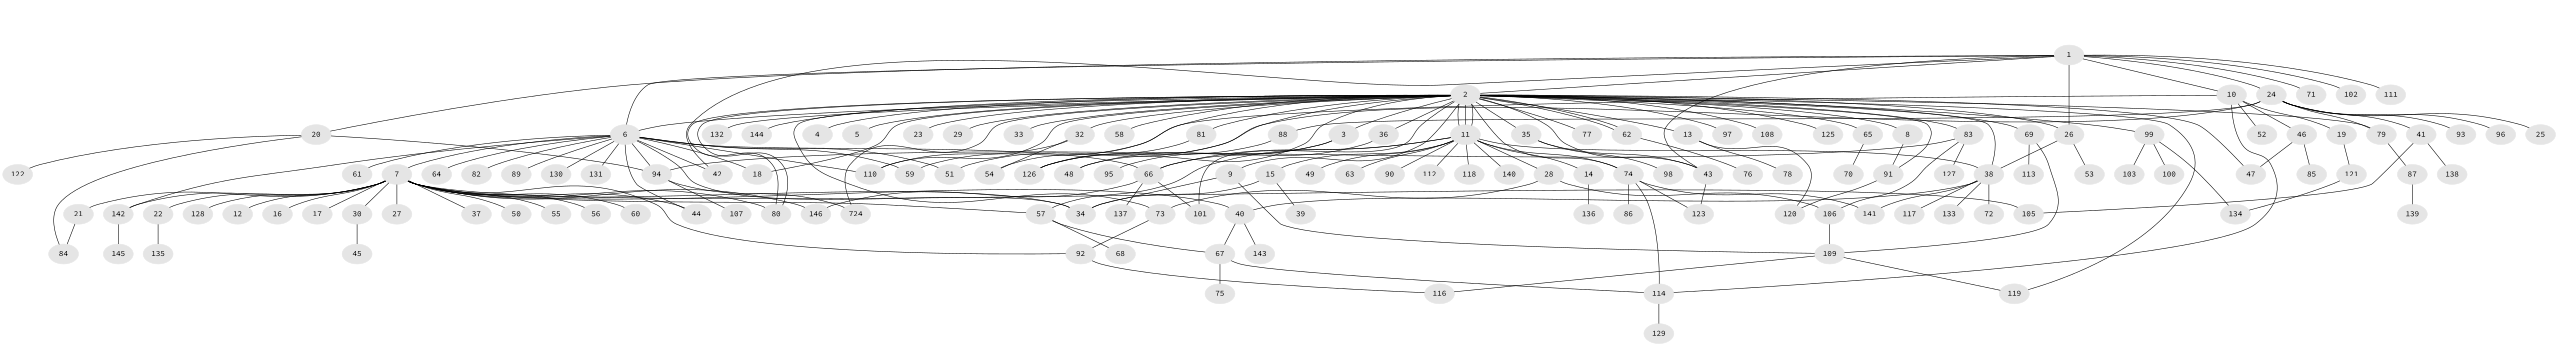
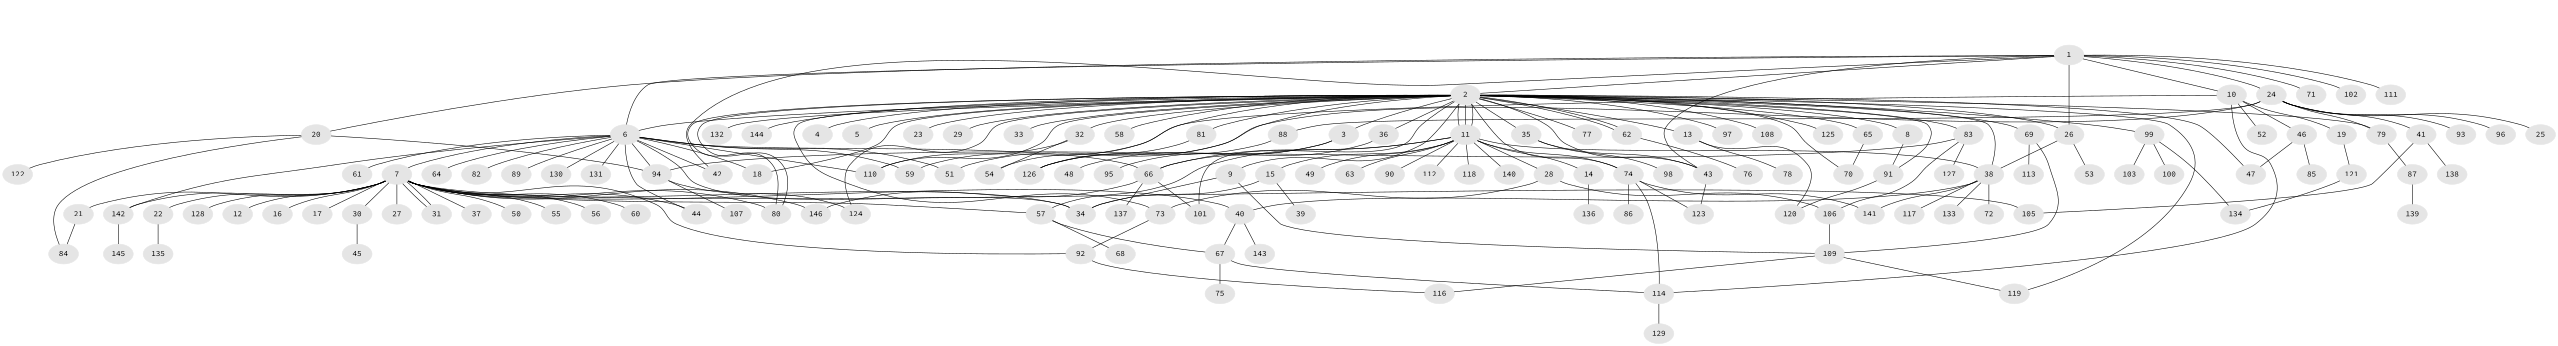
edge "2" -- "48": now "2" -- "70"
node "31": added
node "724": label "724" -> "124"
